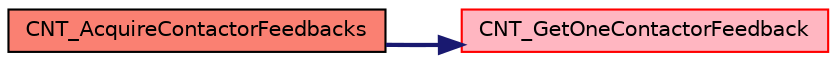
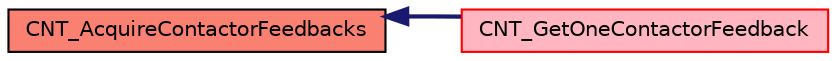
edge "CNT_AcquireContactorFeedbacks" -> "CNT_GetOneContactorFeedback": reversed
